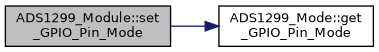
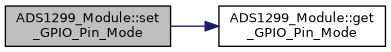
node "ADS1299_Mode::get _GPIO_Pin_Mode": label "ADS1299_Mode::get _GPIO_Pin_Mode" -> "ADS1299_Module::get _GPIO_Pin_Mode"
